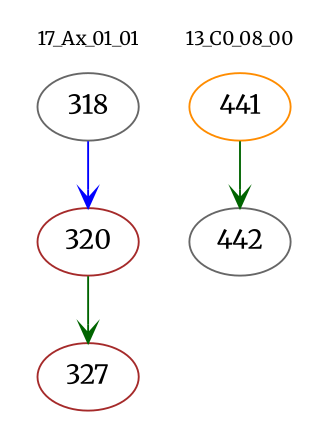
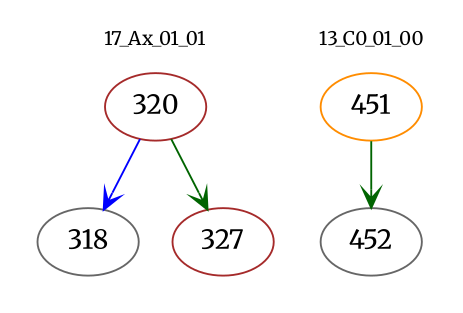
cluster "13_C0_08_00": label "13_C0_08_00" -> "13_C0_01_00"
node "441": label "441" -> "451"
edge "318" -> "320": reversed
node "442": label "442" -> "452"
